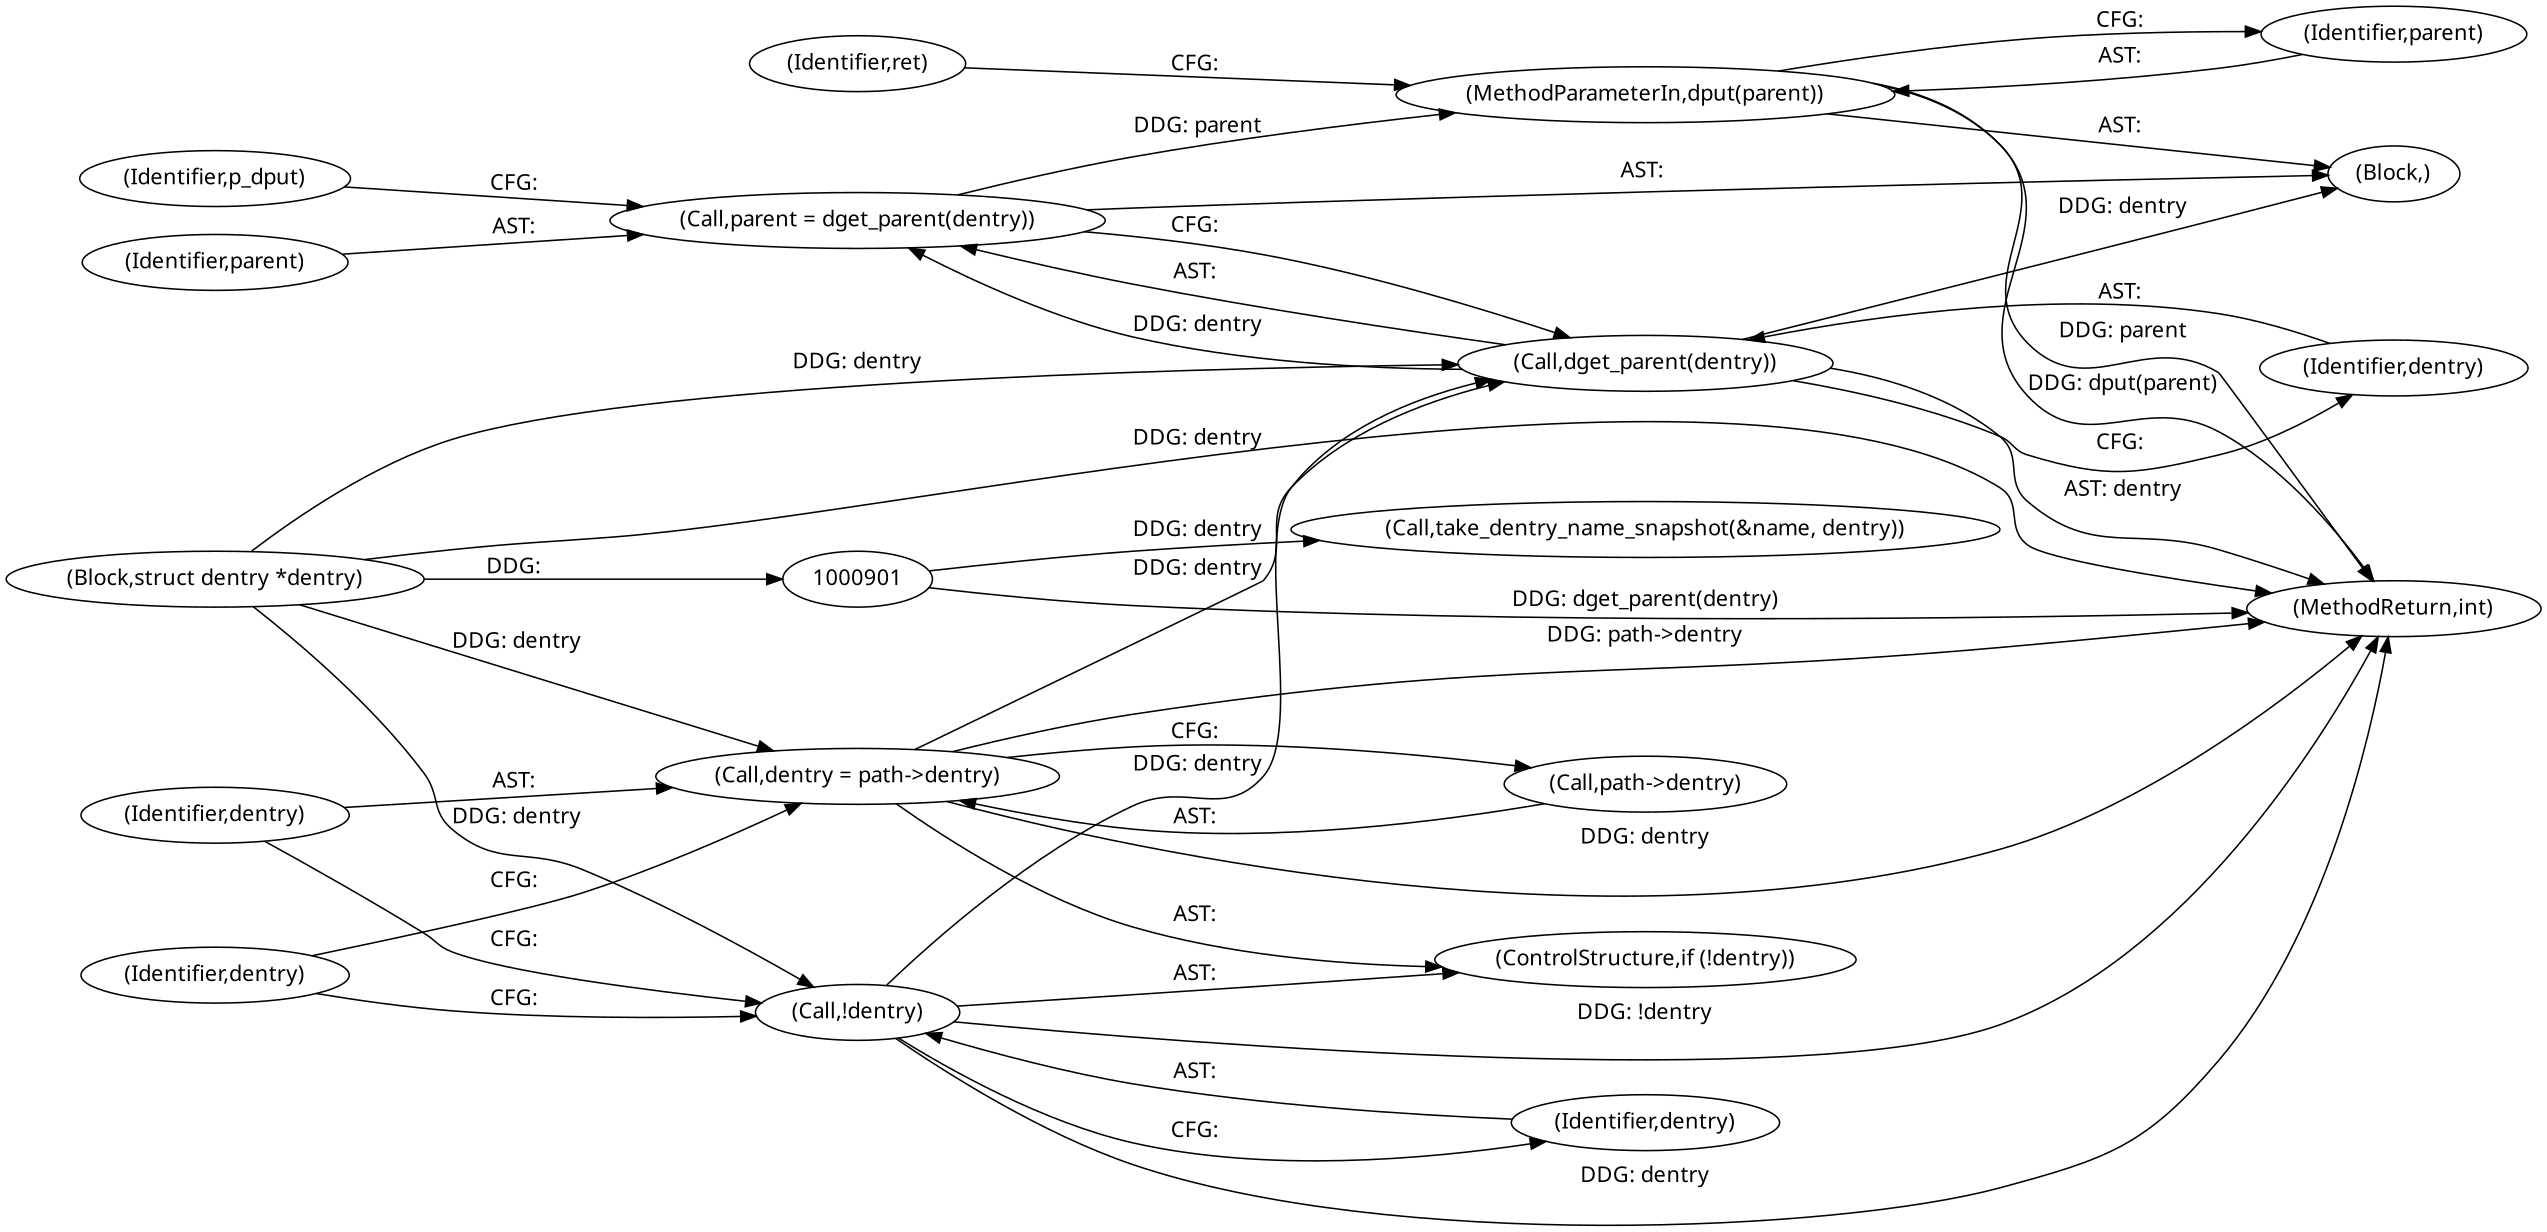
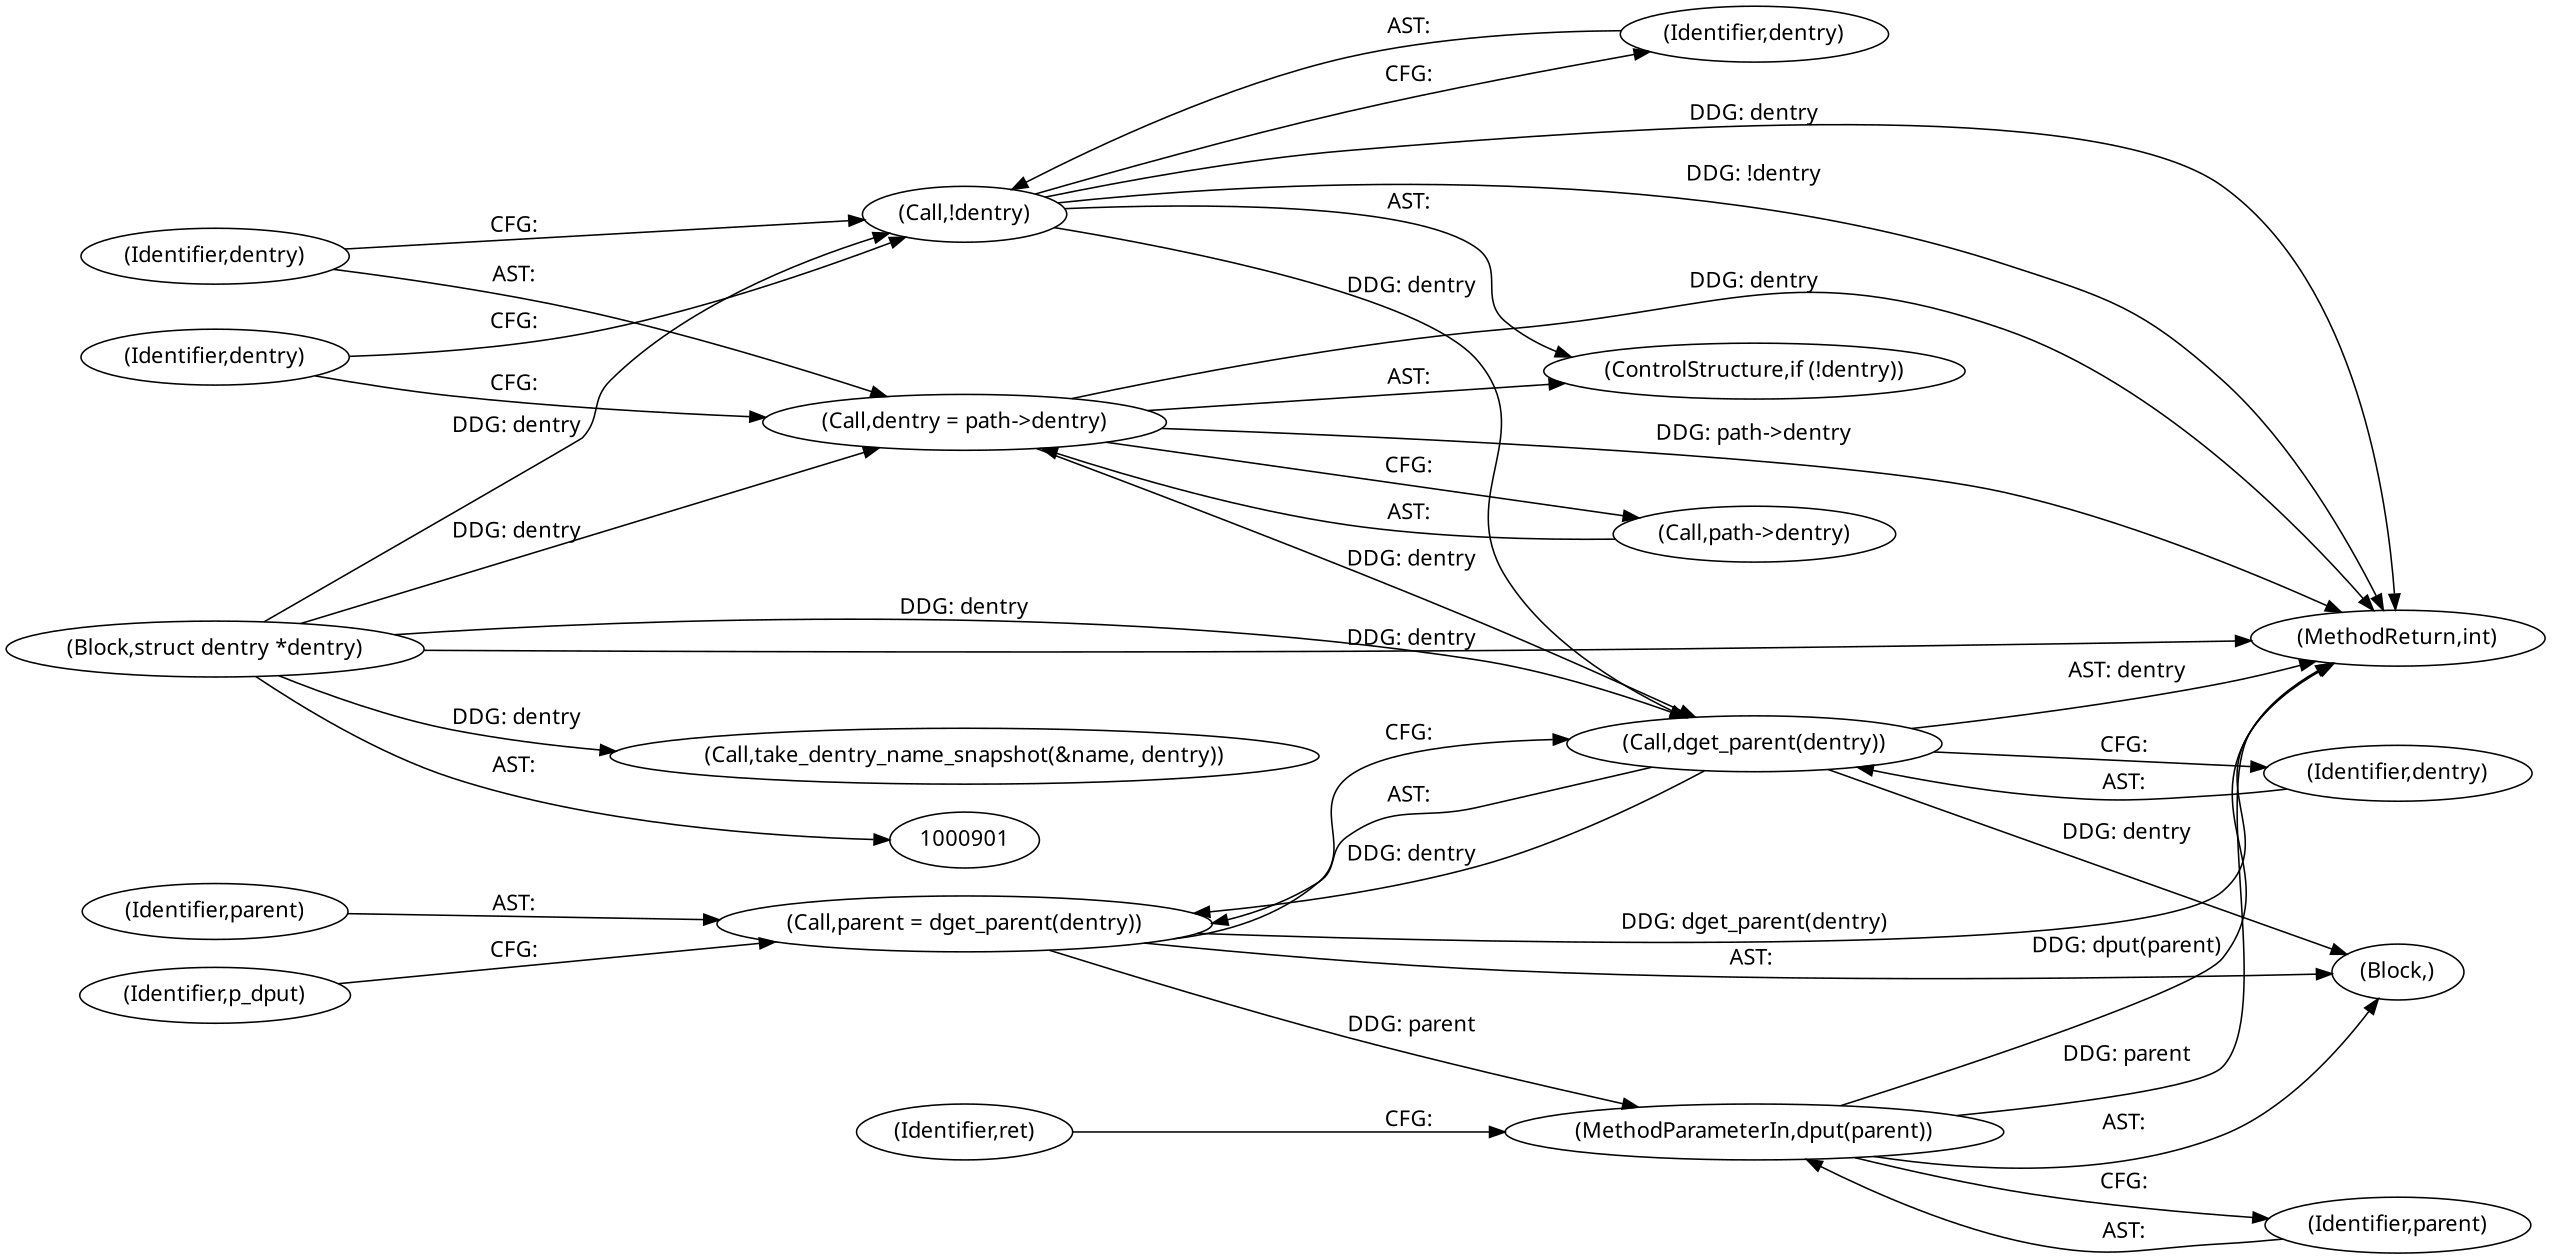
edge "1000901" -> "(Call,take_dentry_name_snapshot(&name, dentry))": now "(Block,struct dentry *dentry)" -> "(Call,take_dentry_name_snapshot(&name, dentry))"
edge "(Block,struct dentry *dentry)" -> "1000901": label "DDG: " -> "AST: "
edge "1000901" -> "(MethodReturn,int)": now "(Call,parent = dget_parent(dentry))" -> "(MethodReturn,int)"
